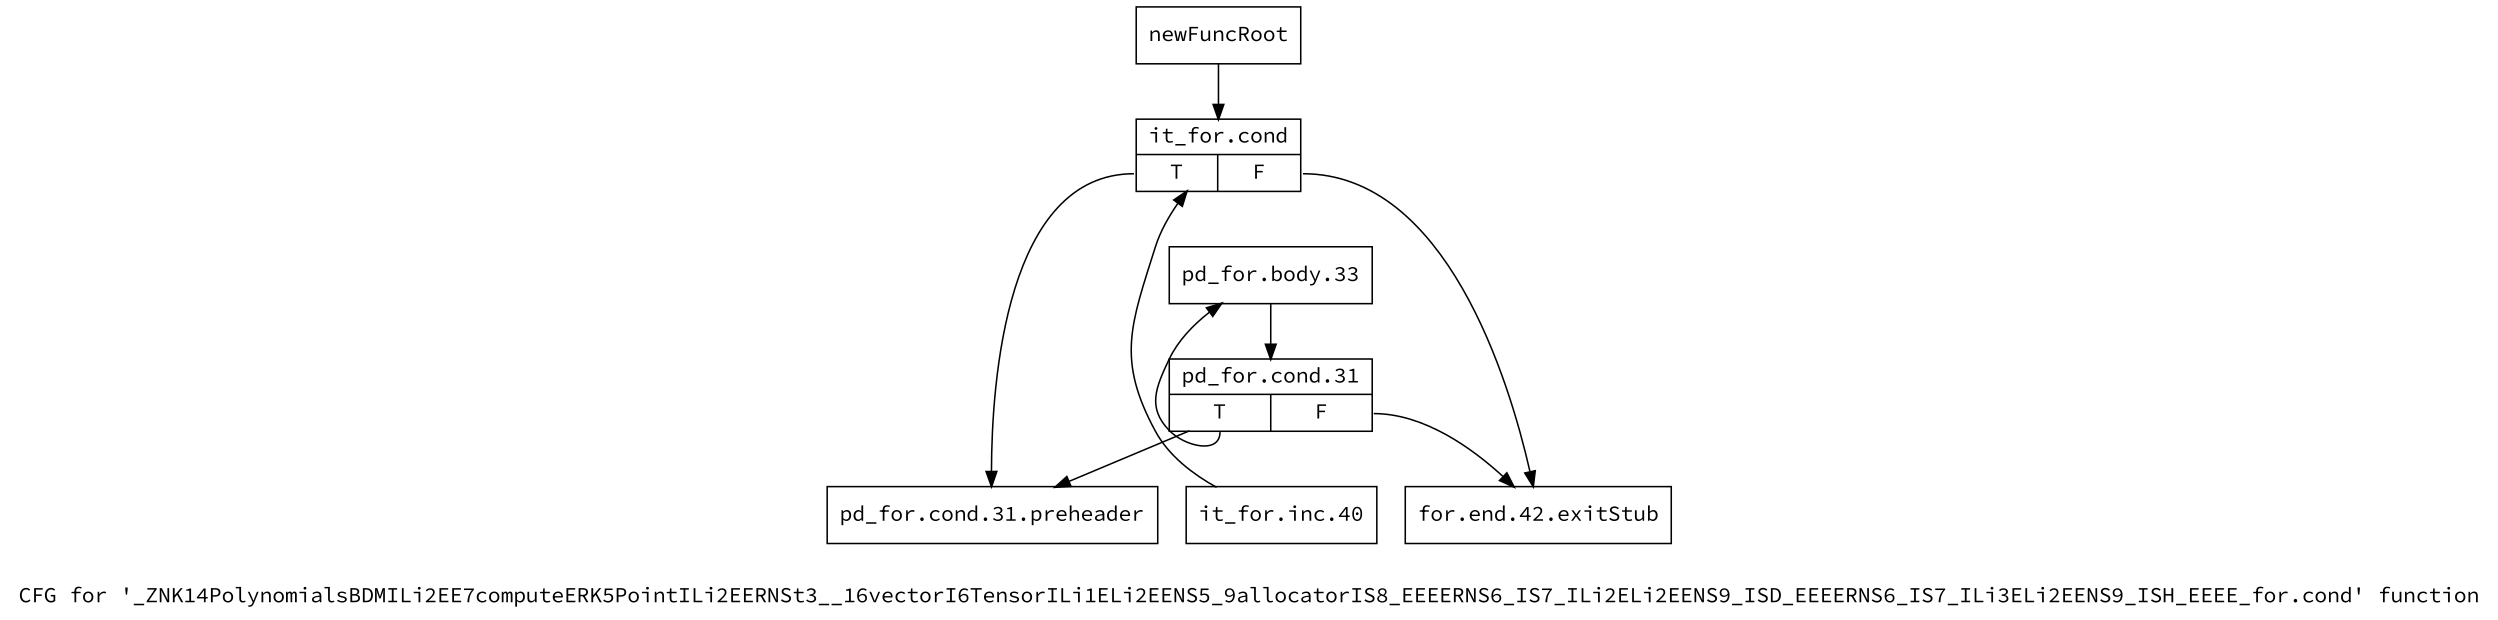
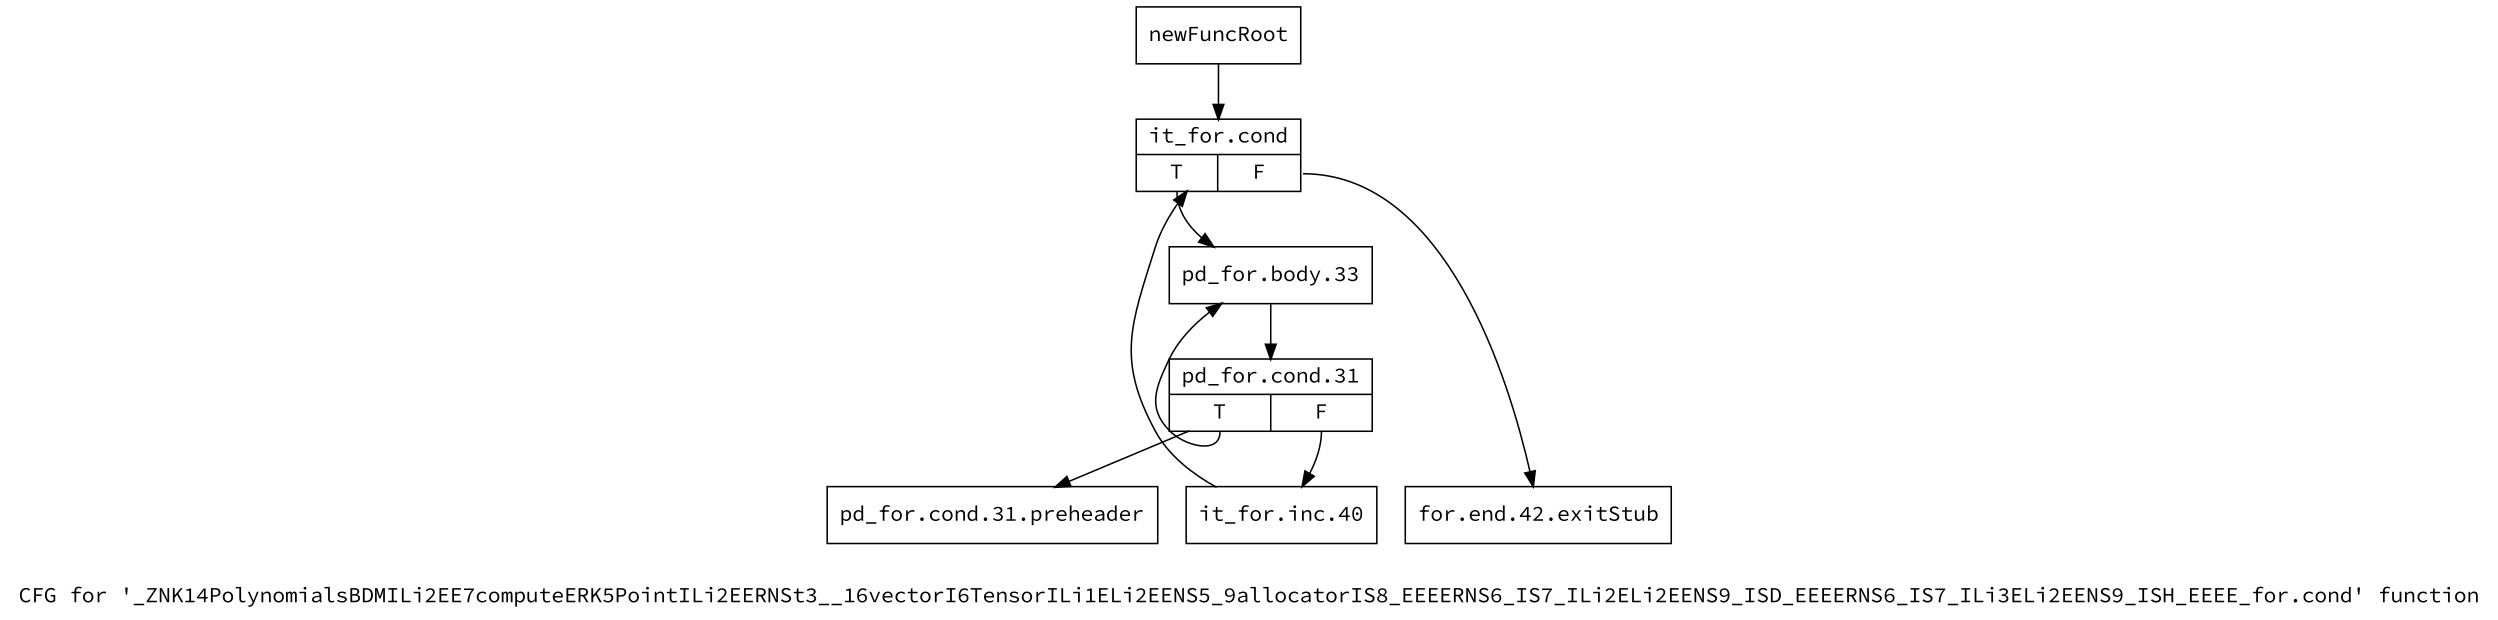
edge "it_for.cond" -> "pd_for.cond.31.preheader": now "it_for.cond" -> "pd_for.body.33"
edge "pd_for.cond.31" -> "for.end.42.exitStub": now "pd_for.cond.31" -> "it_for.inc.40"
